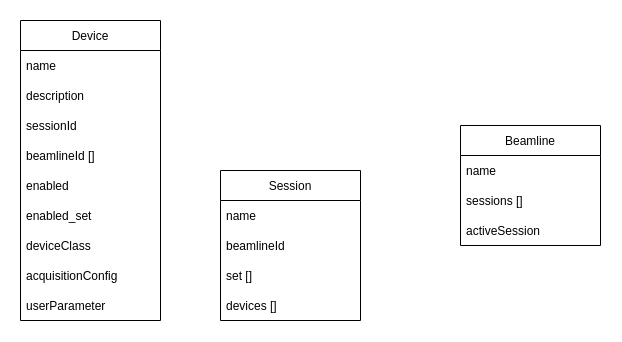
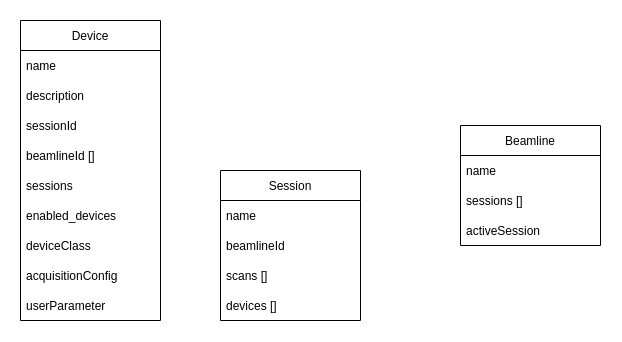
node "enabled": label "enabled" -> "sessions"
node "enabled_set": label "enabled_set" -> "enabled_devices"
node "set []": label "set []" -> "scans []"
